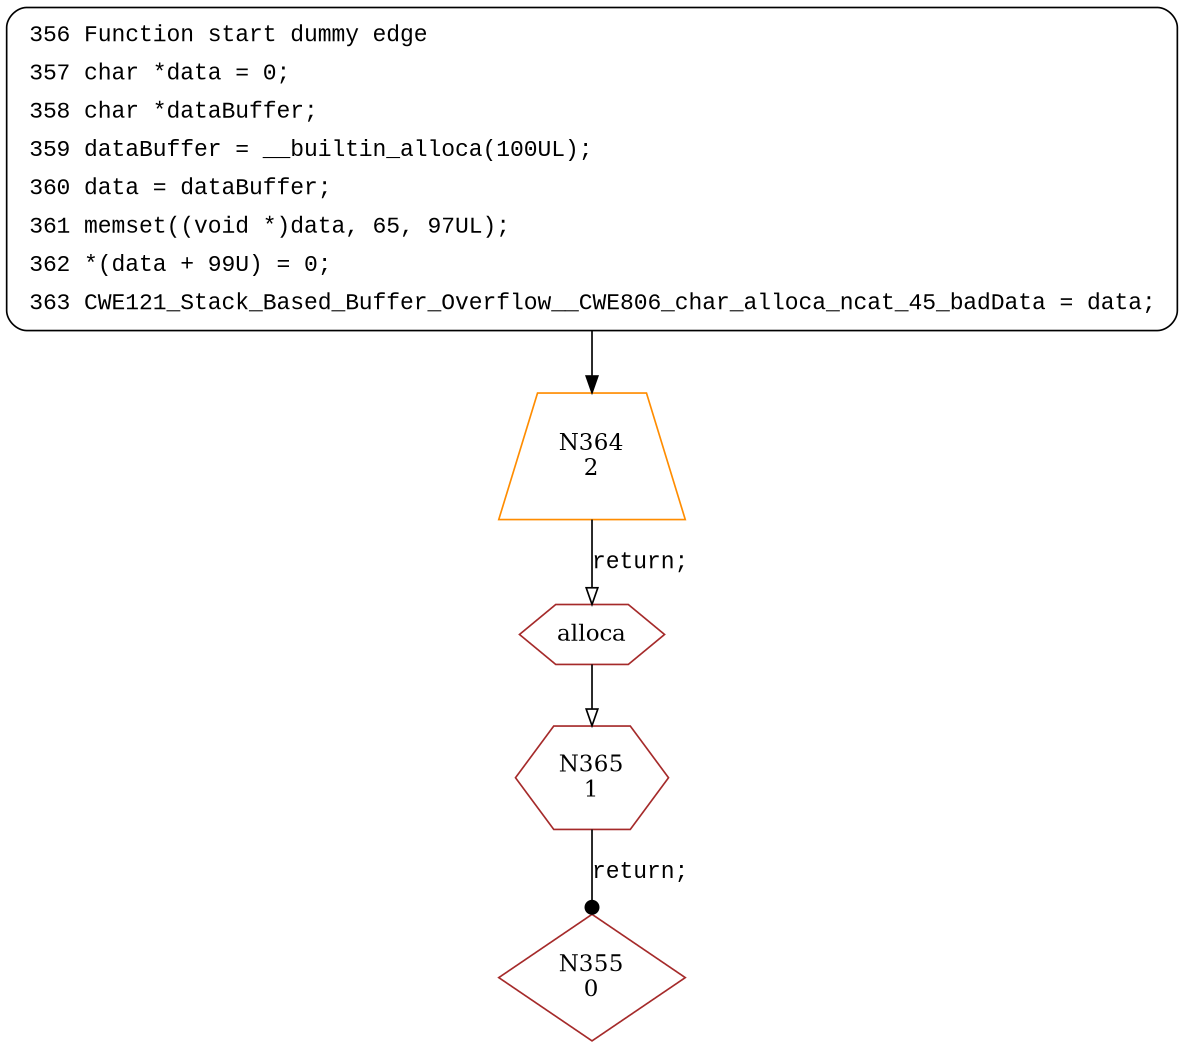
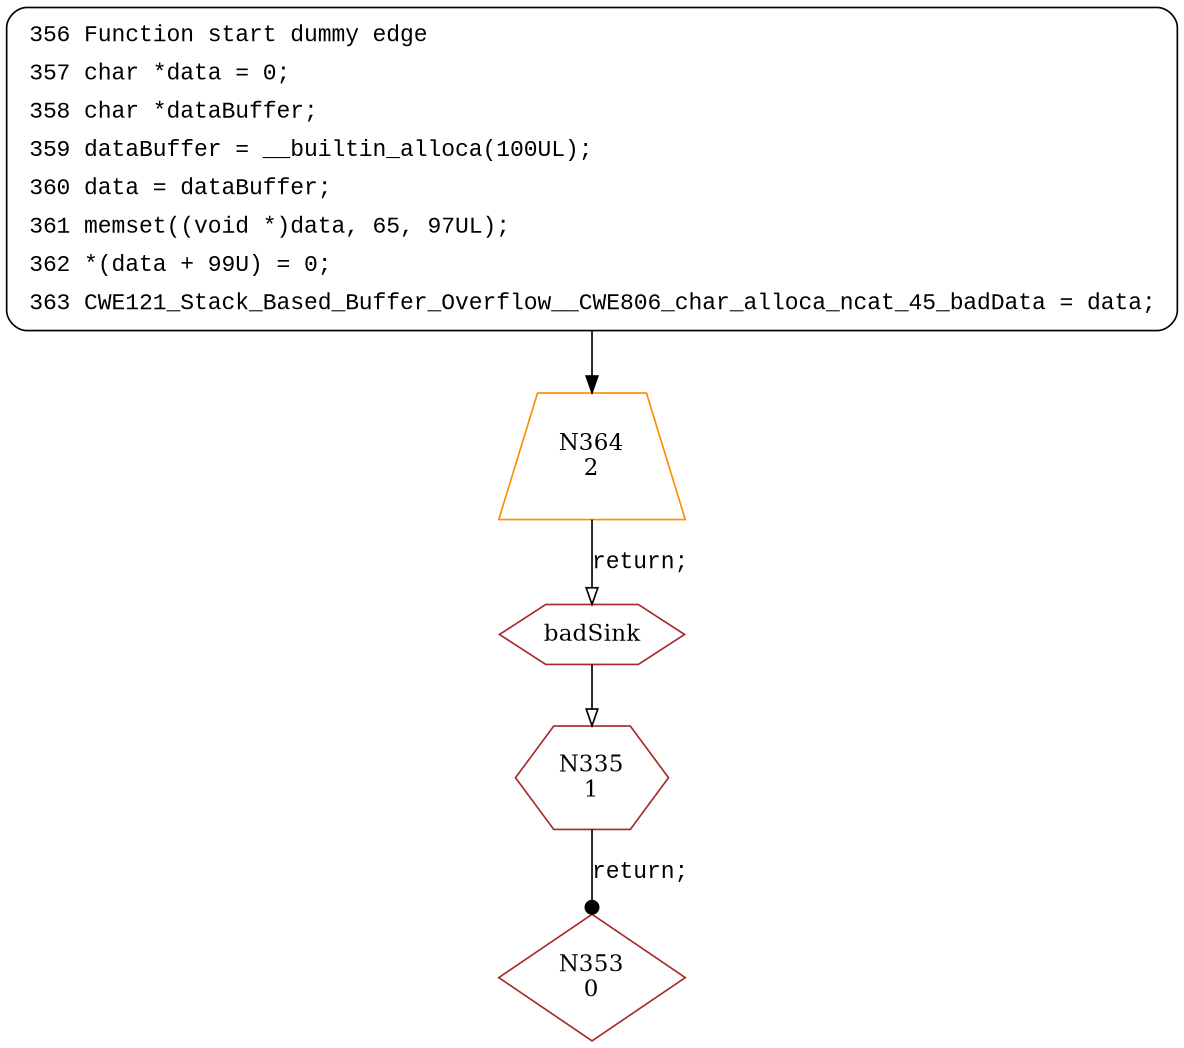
node "alloca": label "alloca" -> "badSink"
node "N365 1": label "N365 1" -> "N335 1"
node "N355 0": label "N355 0" -> "N353 0"
